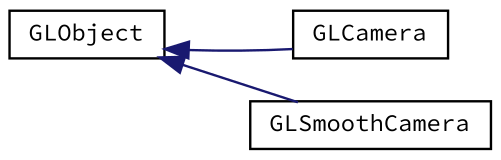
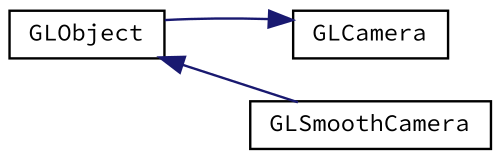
edge "GLCamera" -> "GLObject": reversed
